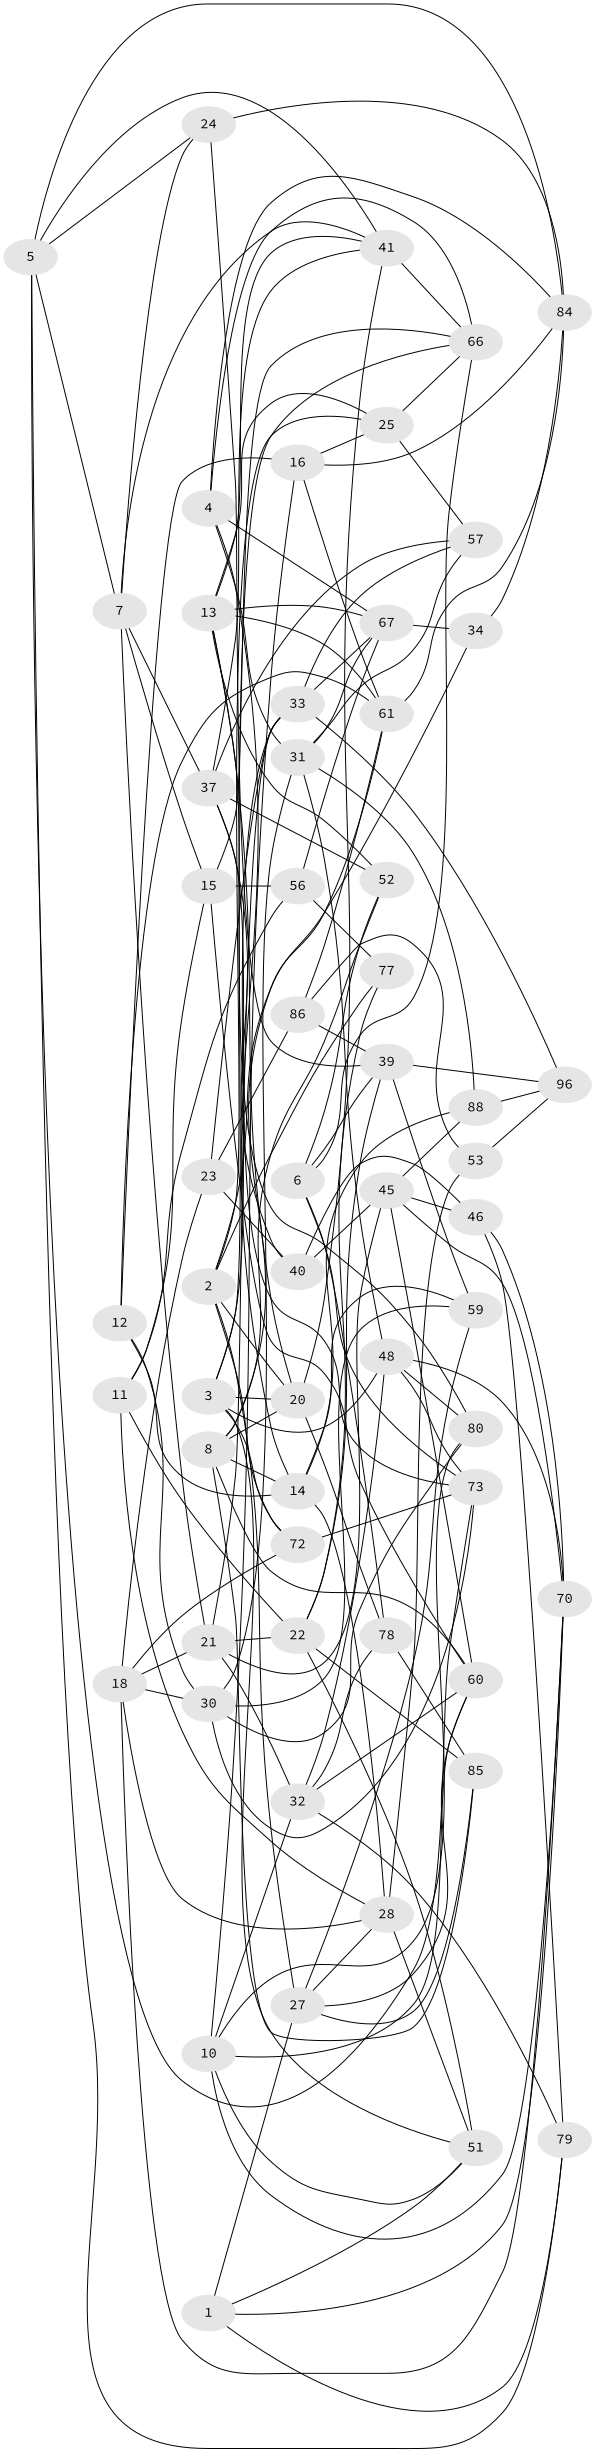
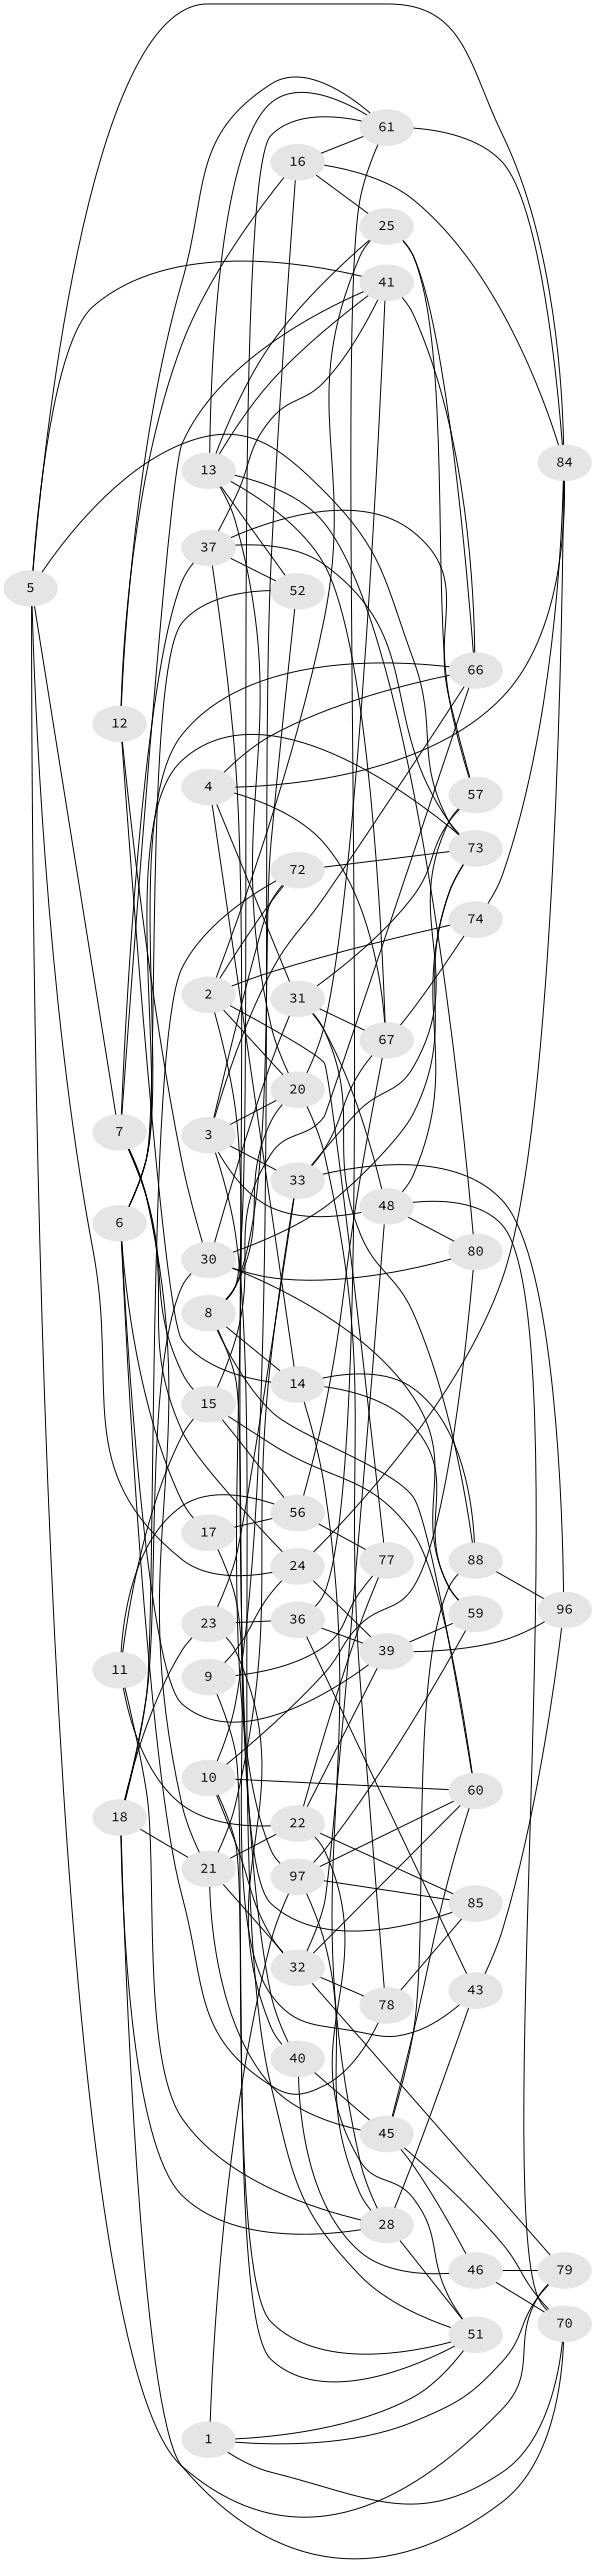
node "34": label "34" -> "74"
node "86": label "86" -> "36"
node "53": label "53" -> "43"
node "17": added
node "9": added
node "27": label "27" -> "97"
edge "70" -- "10": removed
